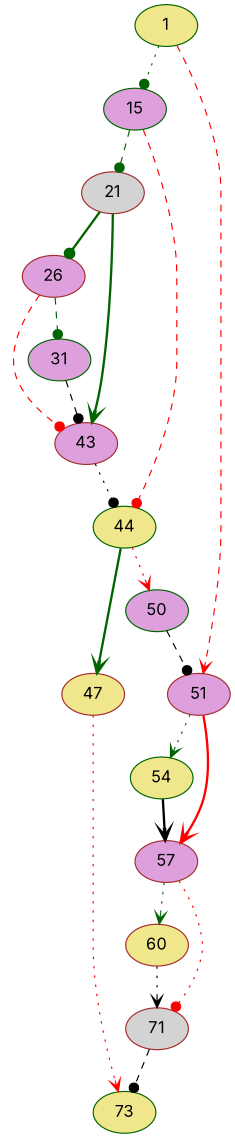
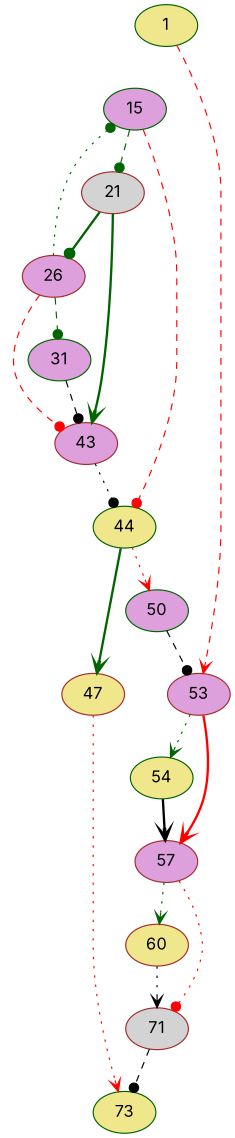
edge "1" -> "15": now "26" -> "15"
node "51": label "51" -> "53"
